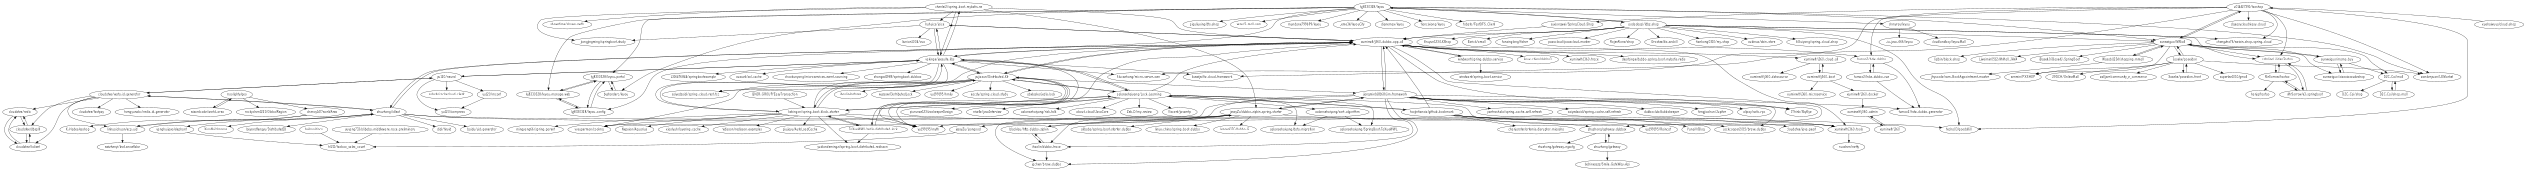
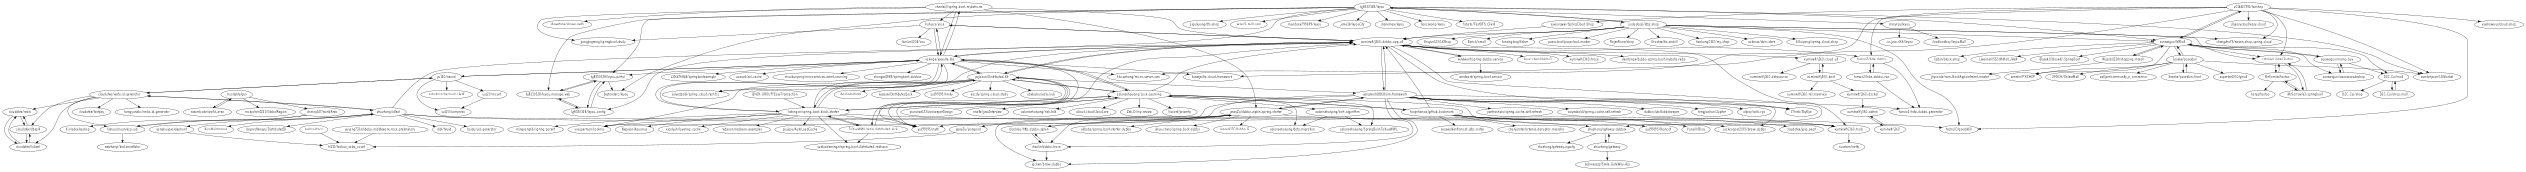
edge "xuehaiwuya/cloud-shop" -> "u014427391/taoshop": reversed
edge "xuminwlt/j360-dubbo-app-all" -> "zhuzhong/idleaf": removed
edge "bystanderc/leyou" -> "lyj8330328/leyou-portal": now "vakinge/jeesuite-libs" -> "lyj8330328/leyou-portal"
edge "aalansehaiyang/Lock-Learning" -> "qiurunze123/zookeeperDesign": reversed
node "seaswalker/tomcat-jdbc-notes": added
